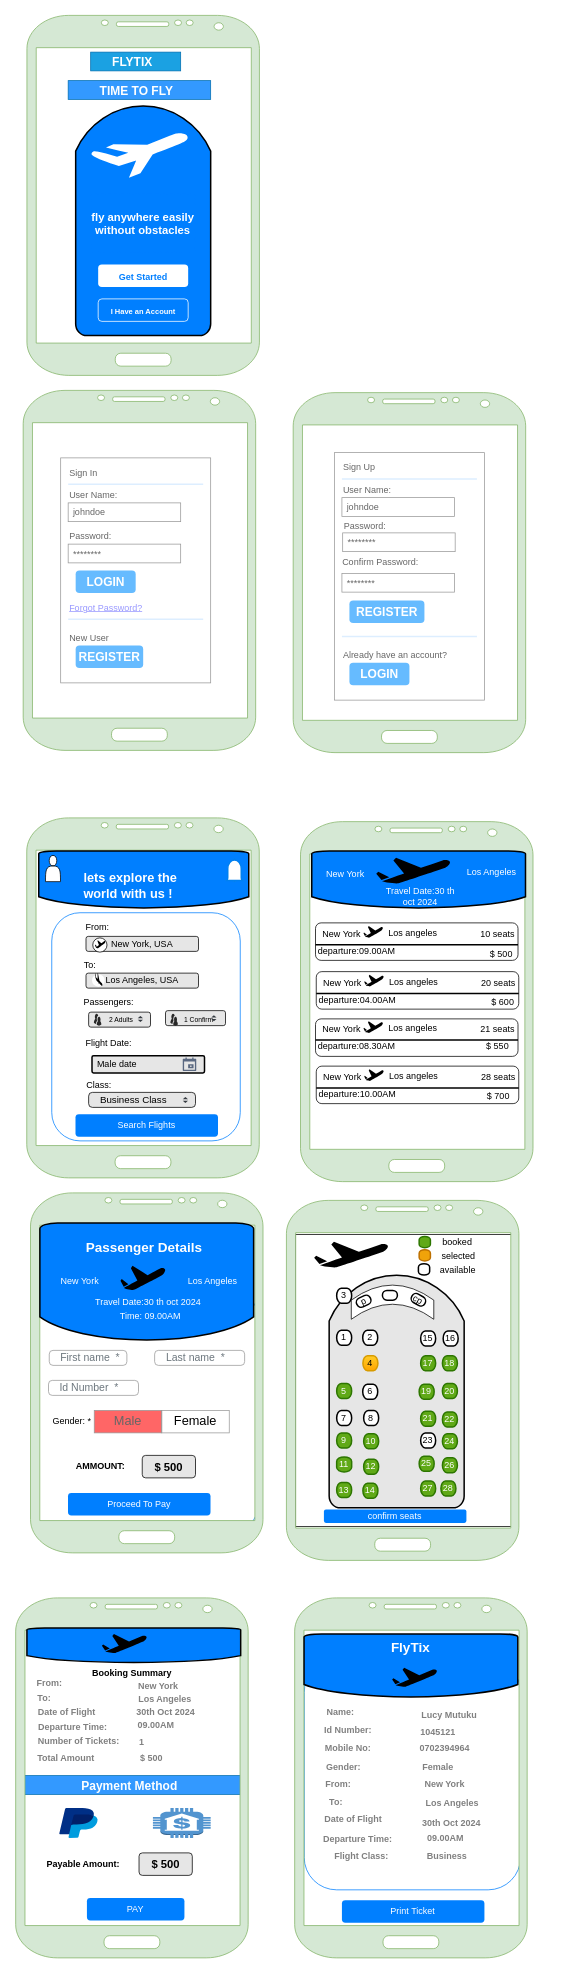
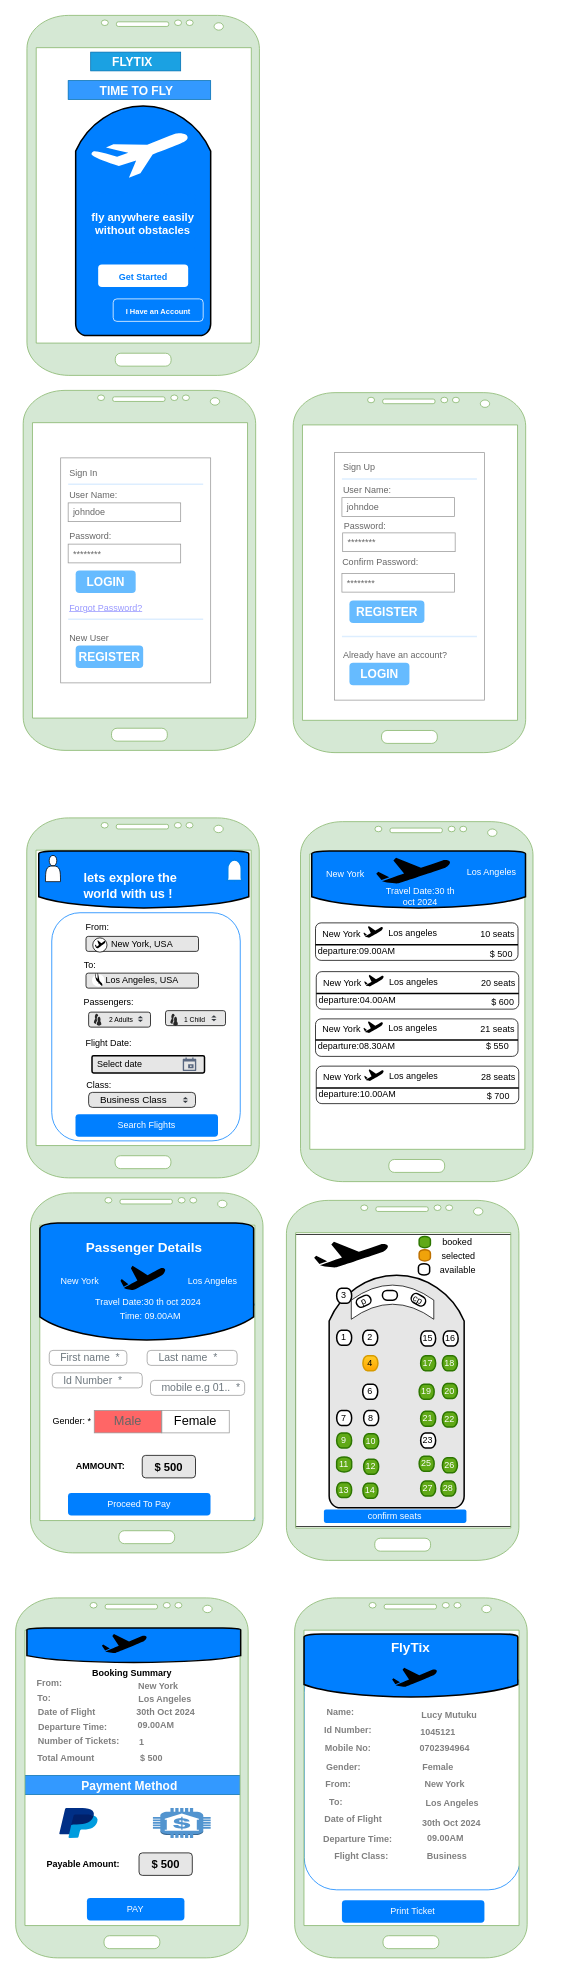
node "I Have an Account": moved (143, 310) -> (158, 310)
node "1 Confirm": label "1 Confirm" -> "1 Child"
node "Male date": label "Male date" -> "Select date"
node "Last name *": moved (200, 1358) -> (192, 1358)
node "Id Number *": moved (93, 1388) -> (97, 1380)
node "mobile e.g 01.. *": added
node "5": removed
node "24": removed
